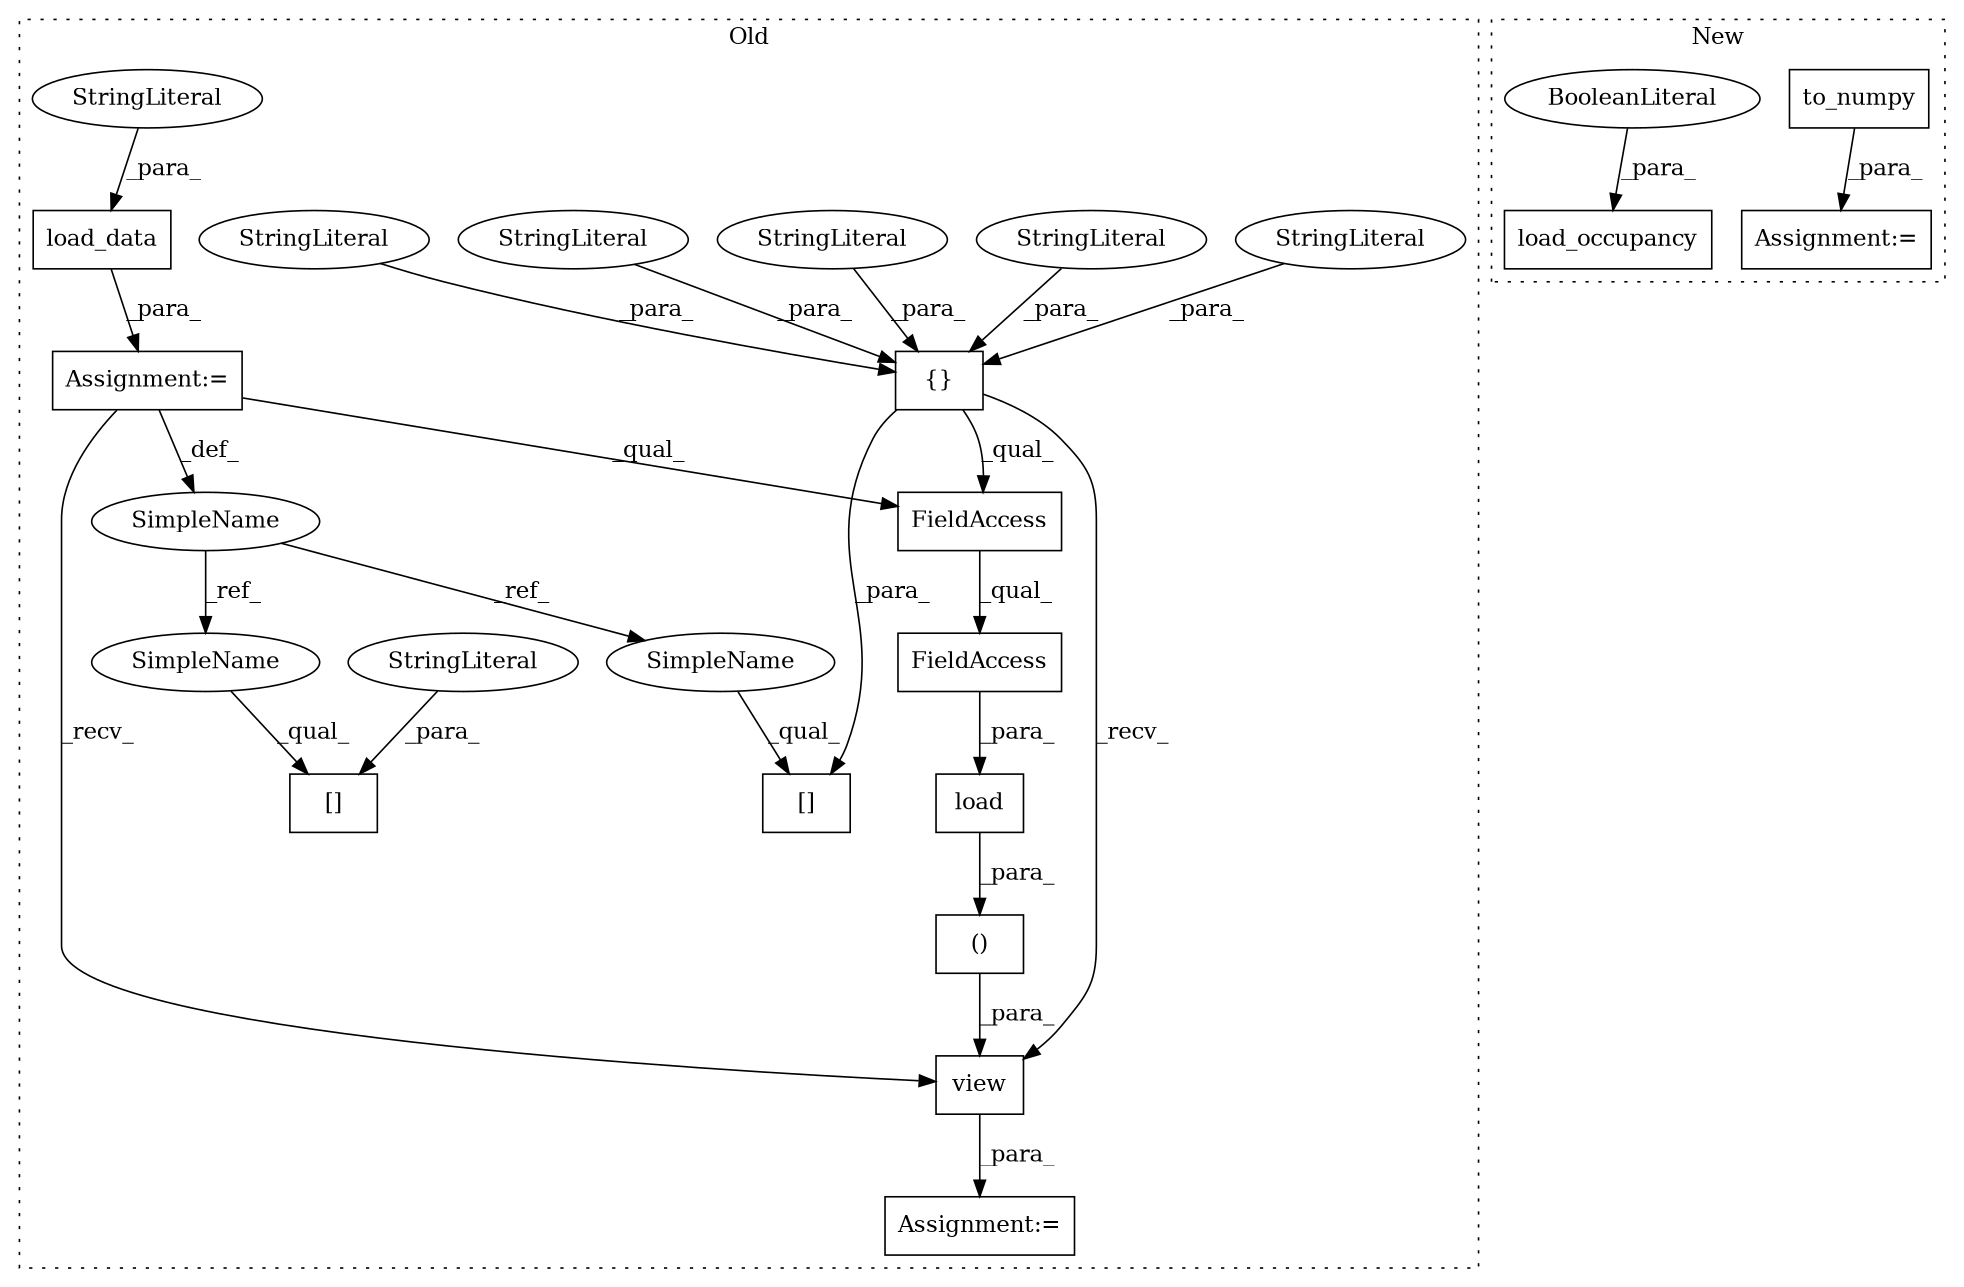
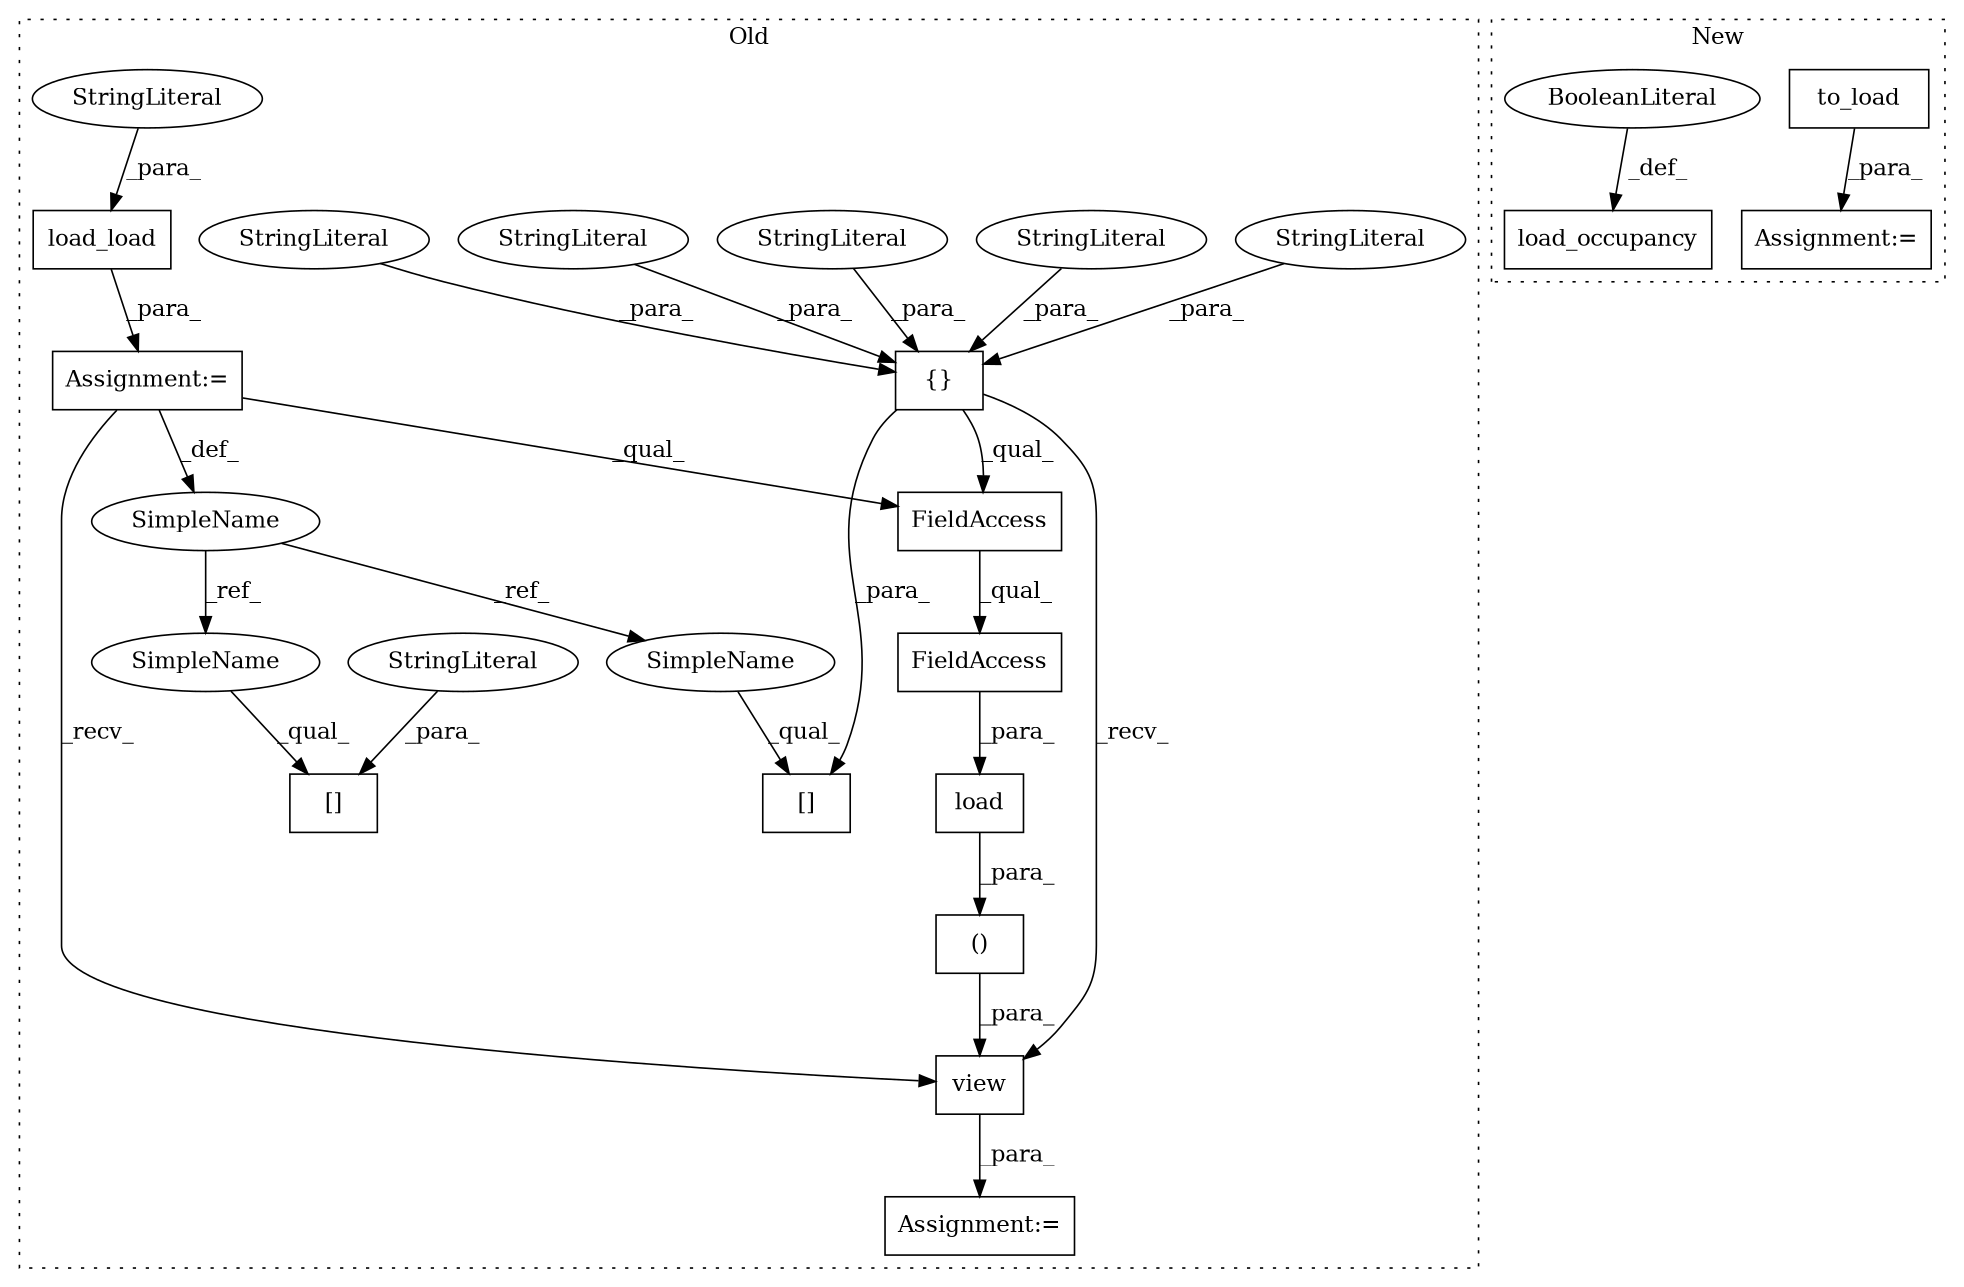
node "to_numpy": label "to_numpy" -> "to_load"
edge "BooleanLiteral" -> "load_occupancy": label "_para_" -> "_def_"
node "load_data": label "load_data" -> "load_load"
